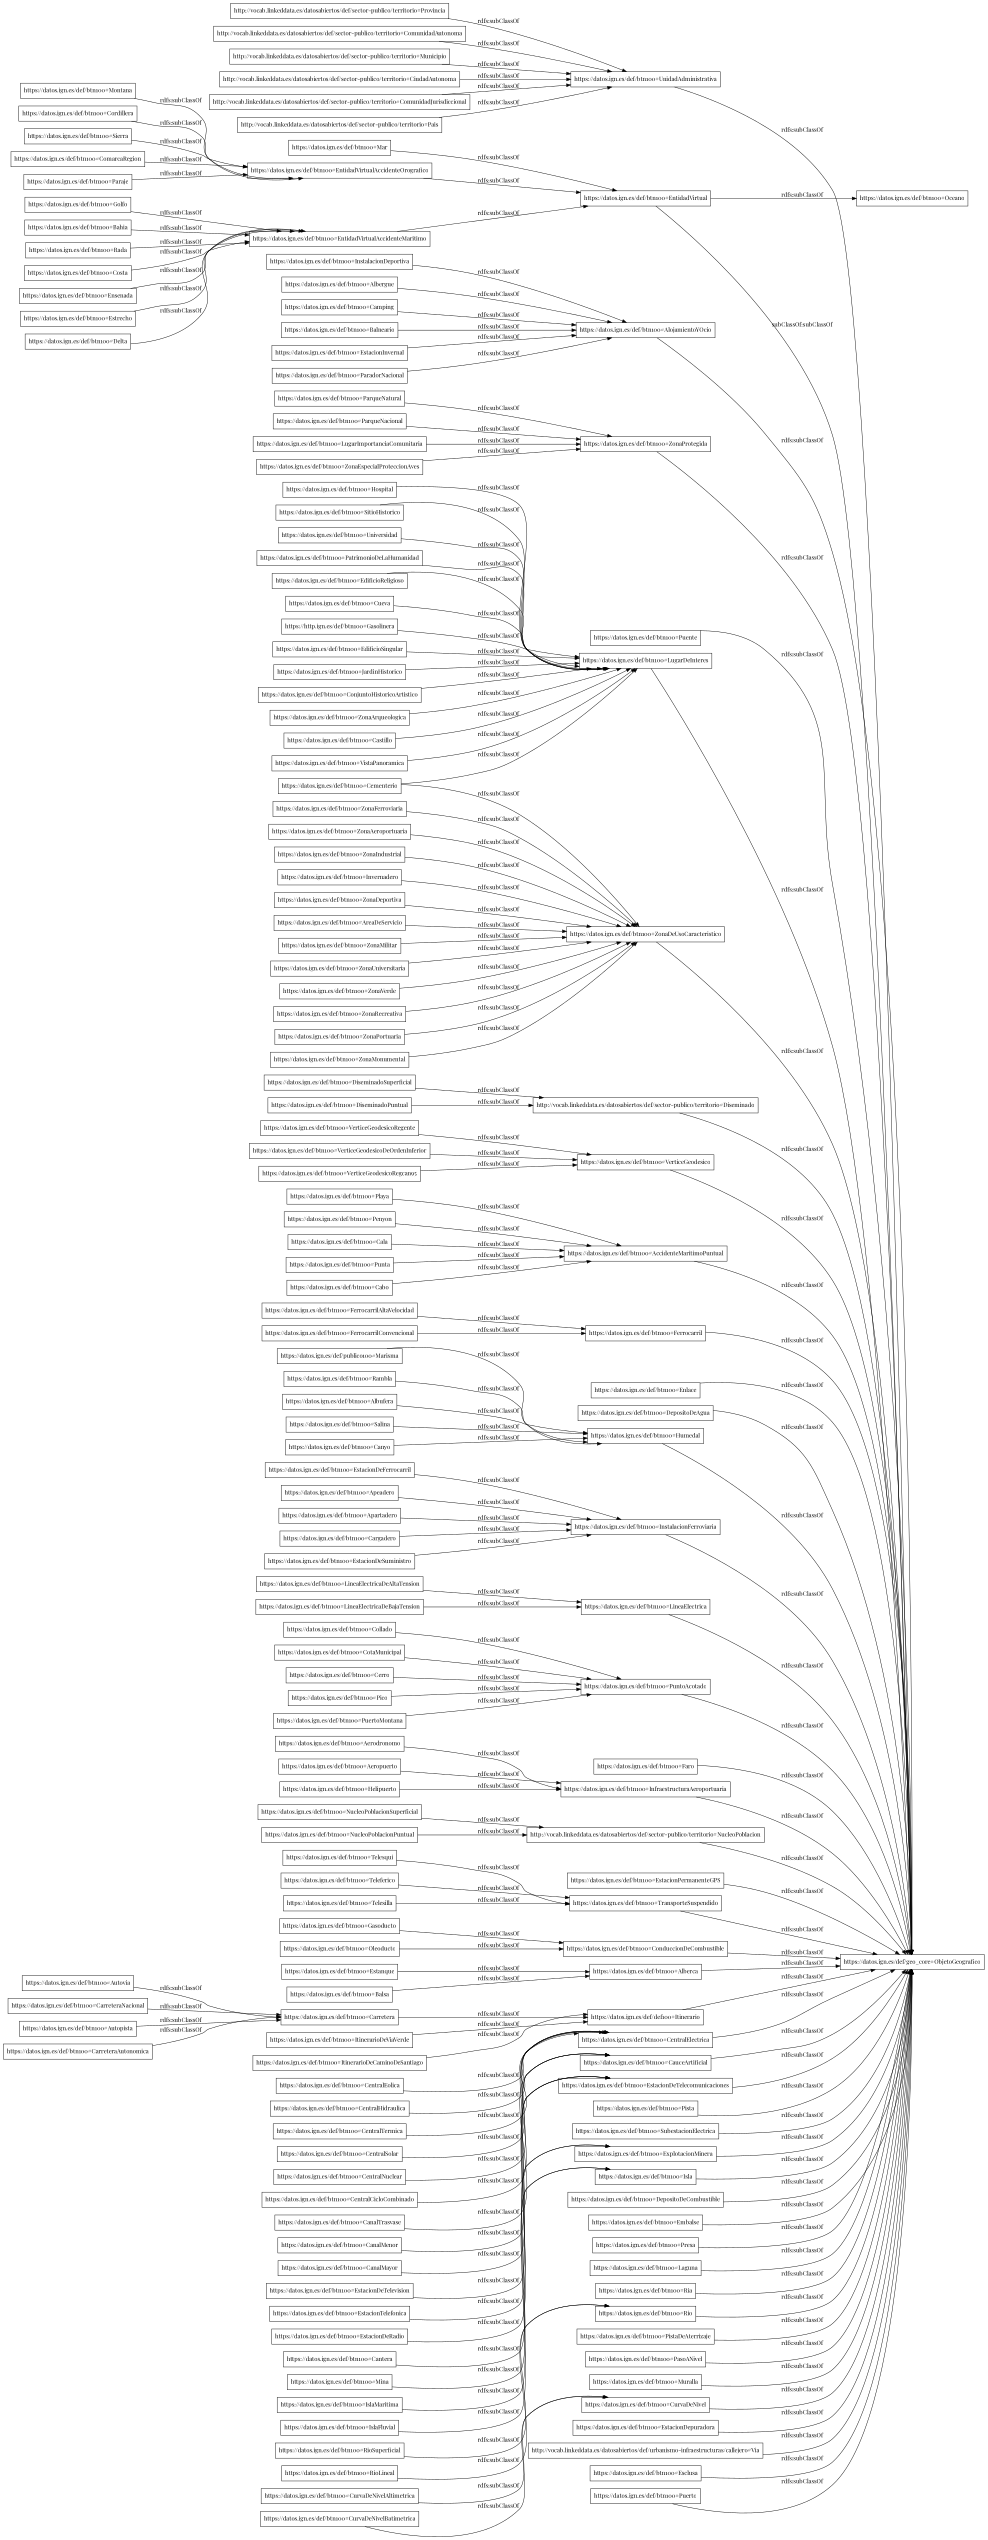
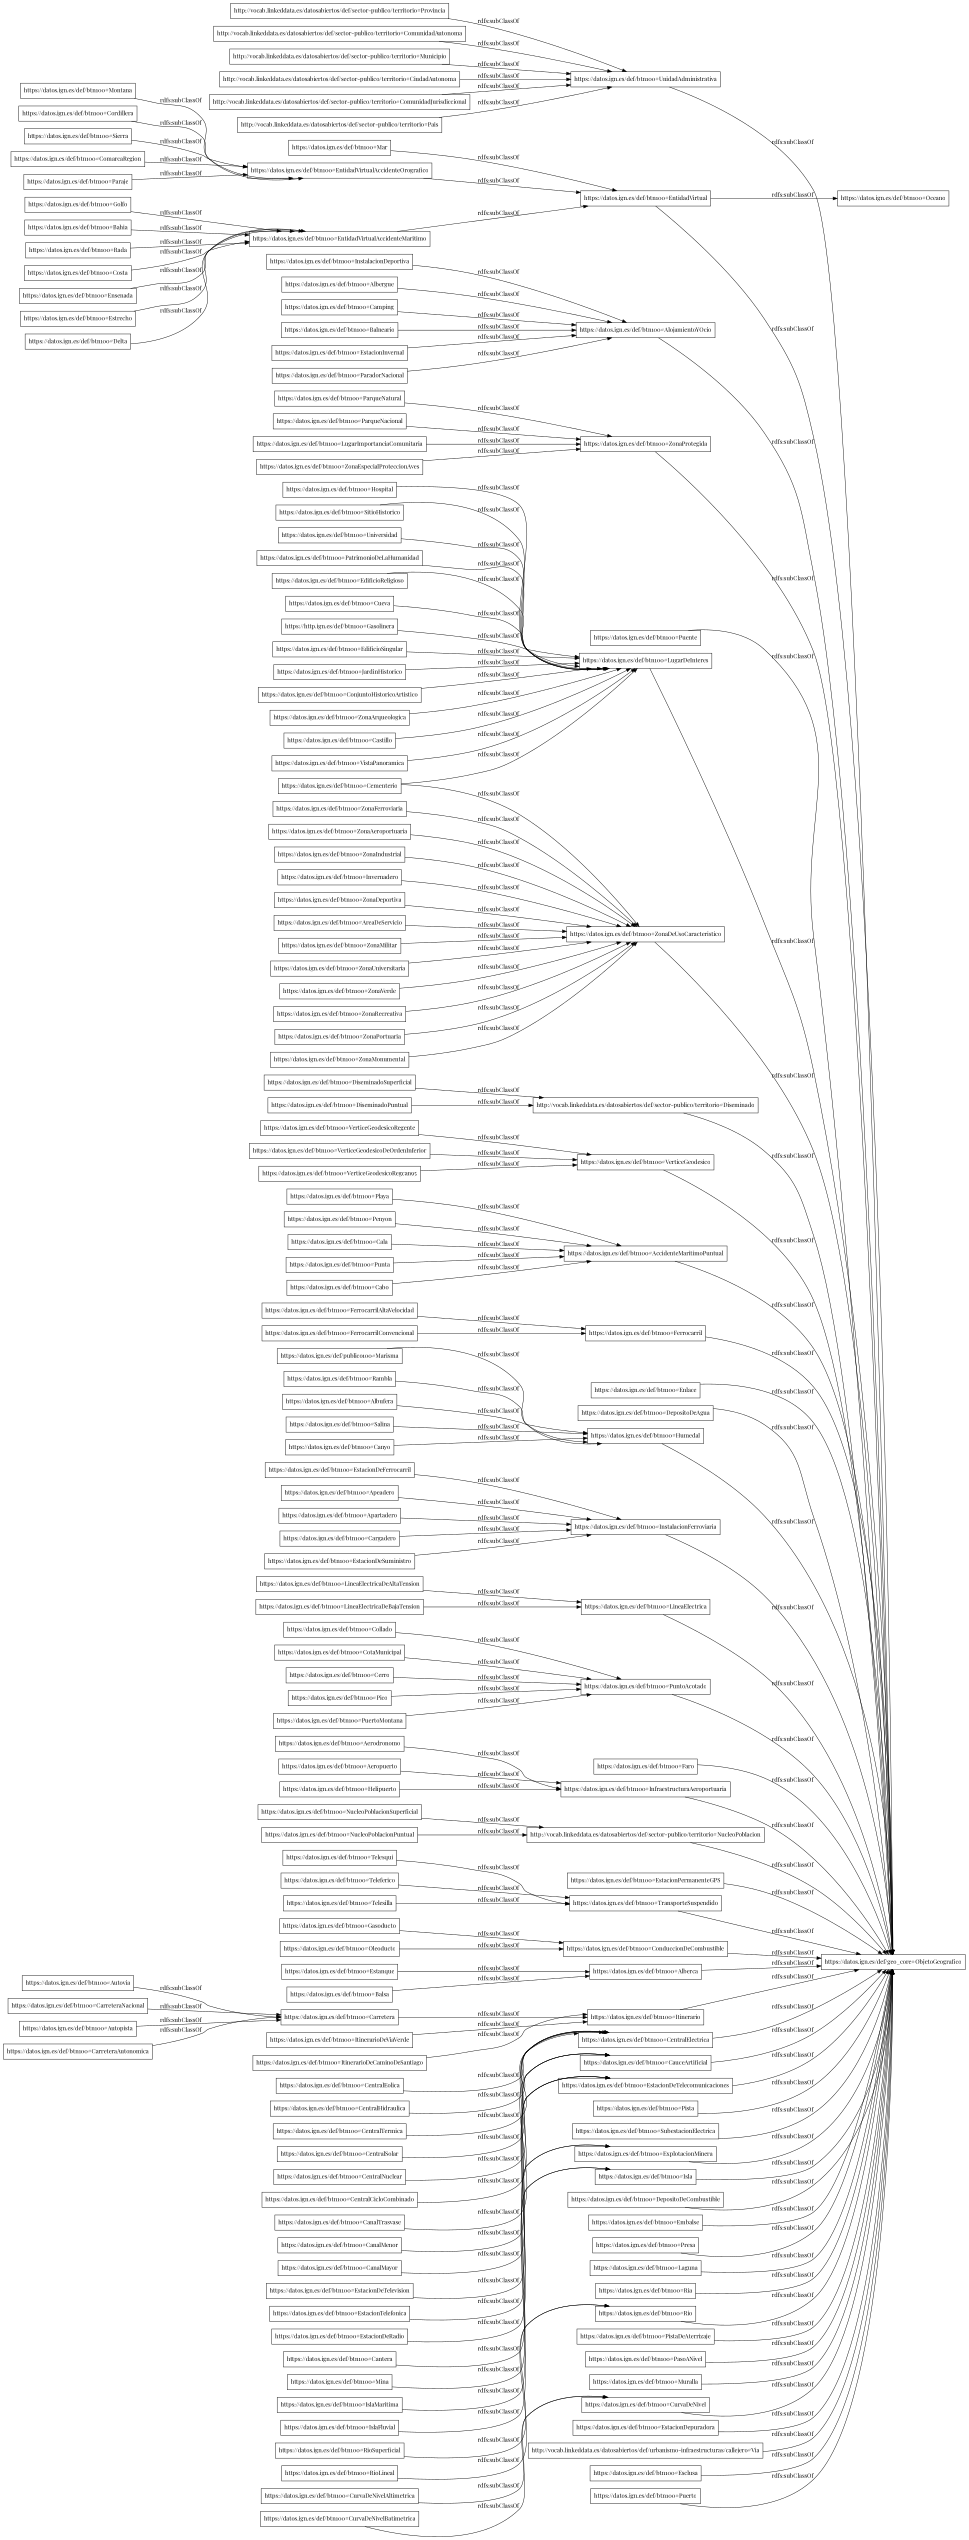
edge "https://datos.ign.es/def/btn100#EntidadVirtual" -> "https://datos.ign.es/def/geo_core#ObjetoGeografico": label "subClassOf:subClassOf" -> "rdfs:subClassOf"
node "https://datos.ign.es/def/def100#Itinerario": label "https://datos.ign.es/def/def100#Itinerario" -> "https://datos.ign.es/def/btn100#Itinerario"
